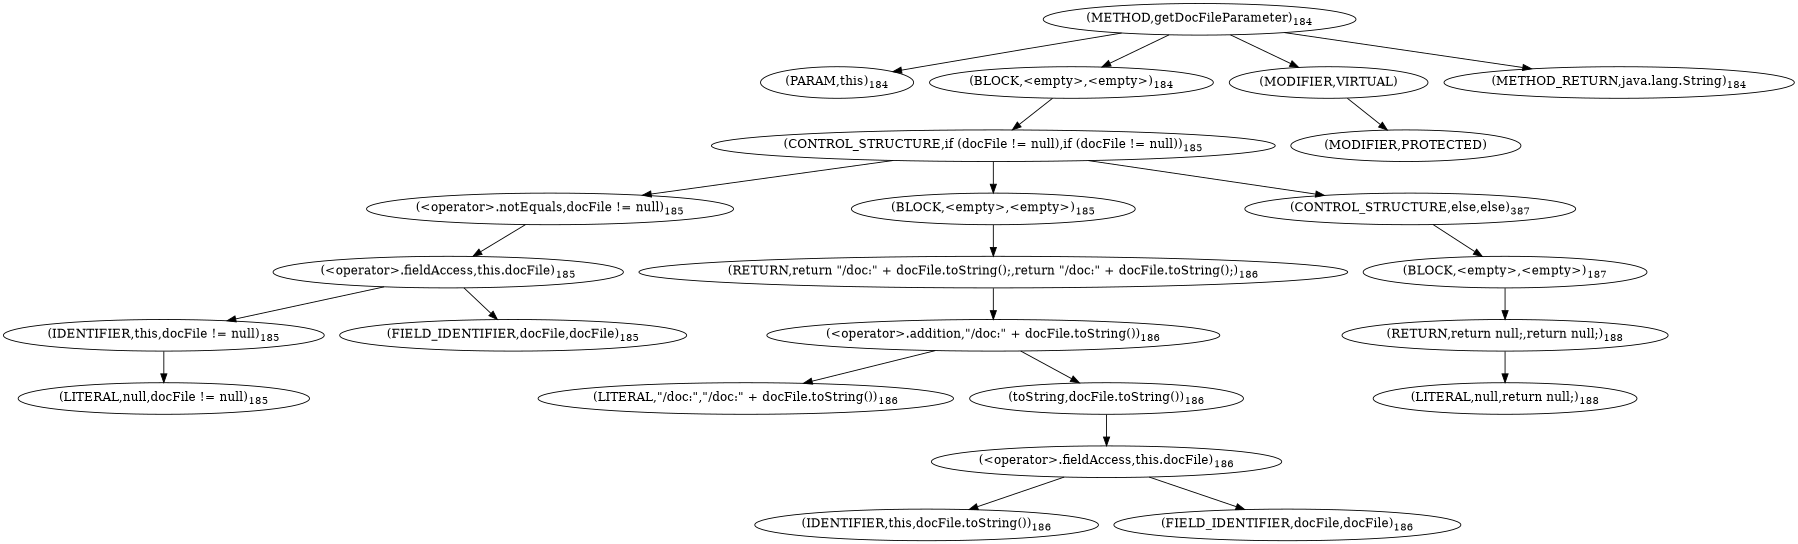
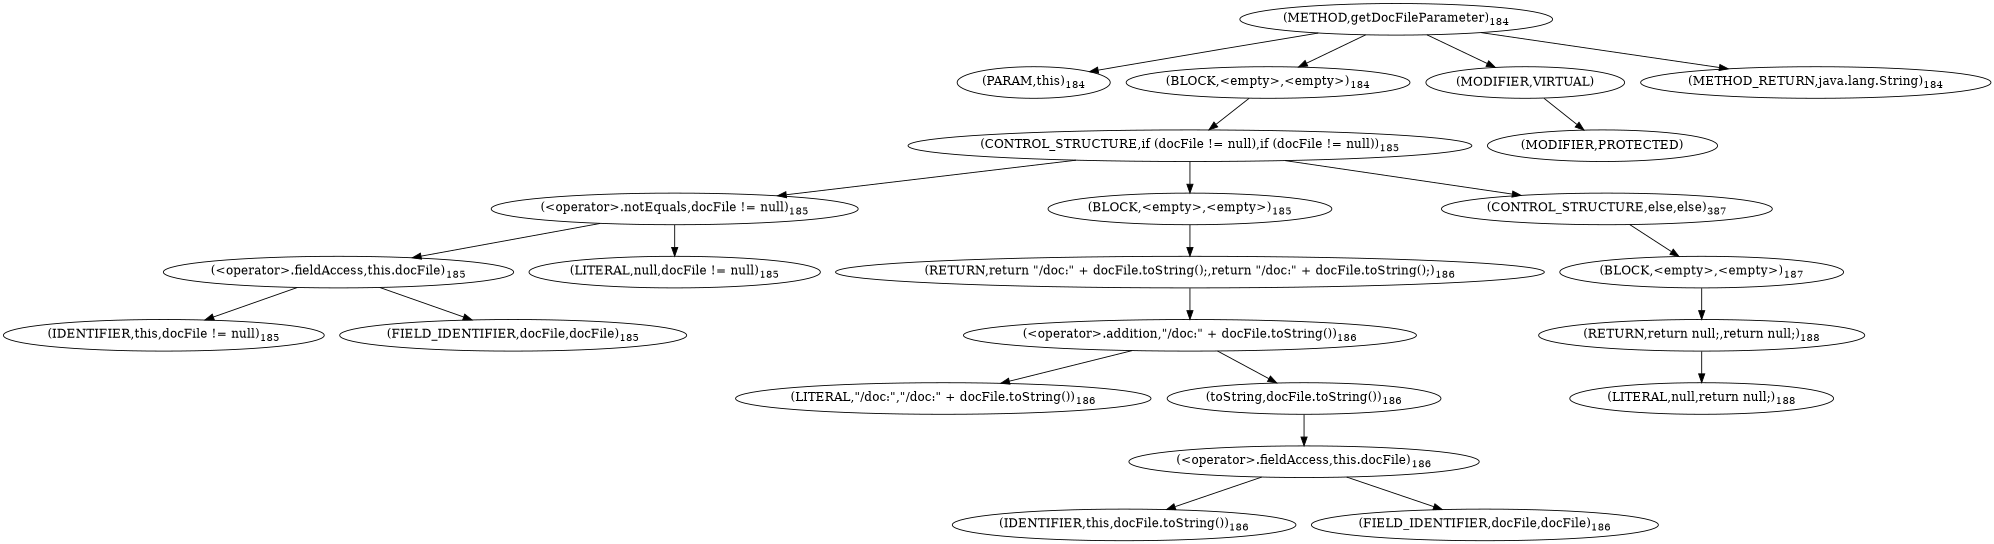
edge "(IDENTIFIER,this,docFile != null)" -> "(LITERAL,null,docFile != null)": now "(<operator>.notEquals,docFile != null)" -> "(LITERAL,null,docFile != null)"
